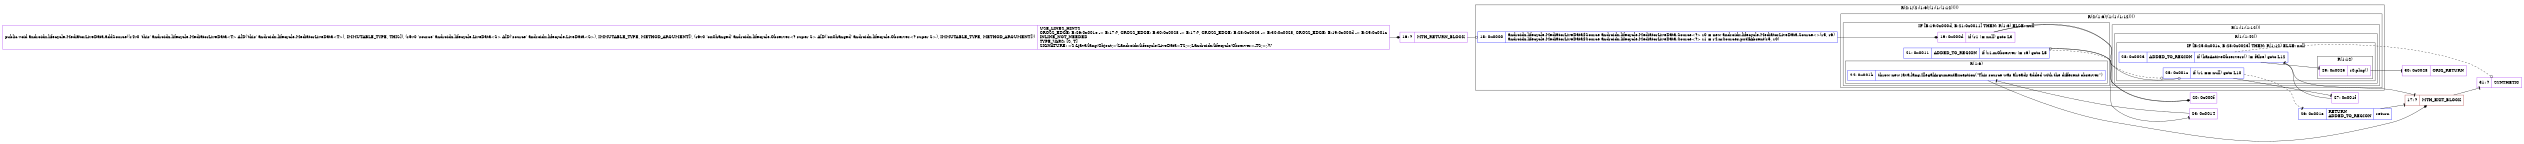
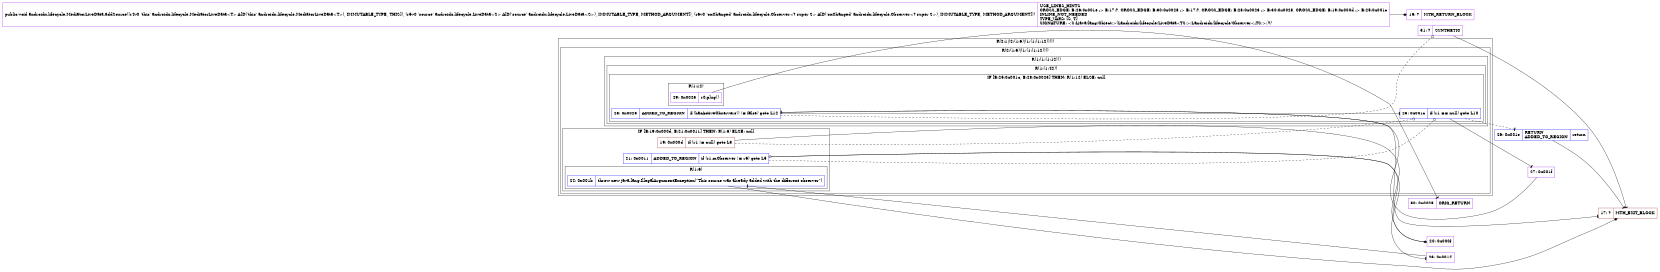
node "18: 0x0000": removed
node "19: 0x000d": color purple -> brown
edge "28: 0x0023" -> "29: 0x0025": now "28: 0x0023" -> "25: 0x001c"
edge "19: 0x000d" -> "25: 0x001c": style solid -> dashed
edge "17: ?" -> "31: ?": reversed
